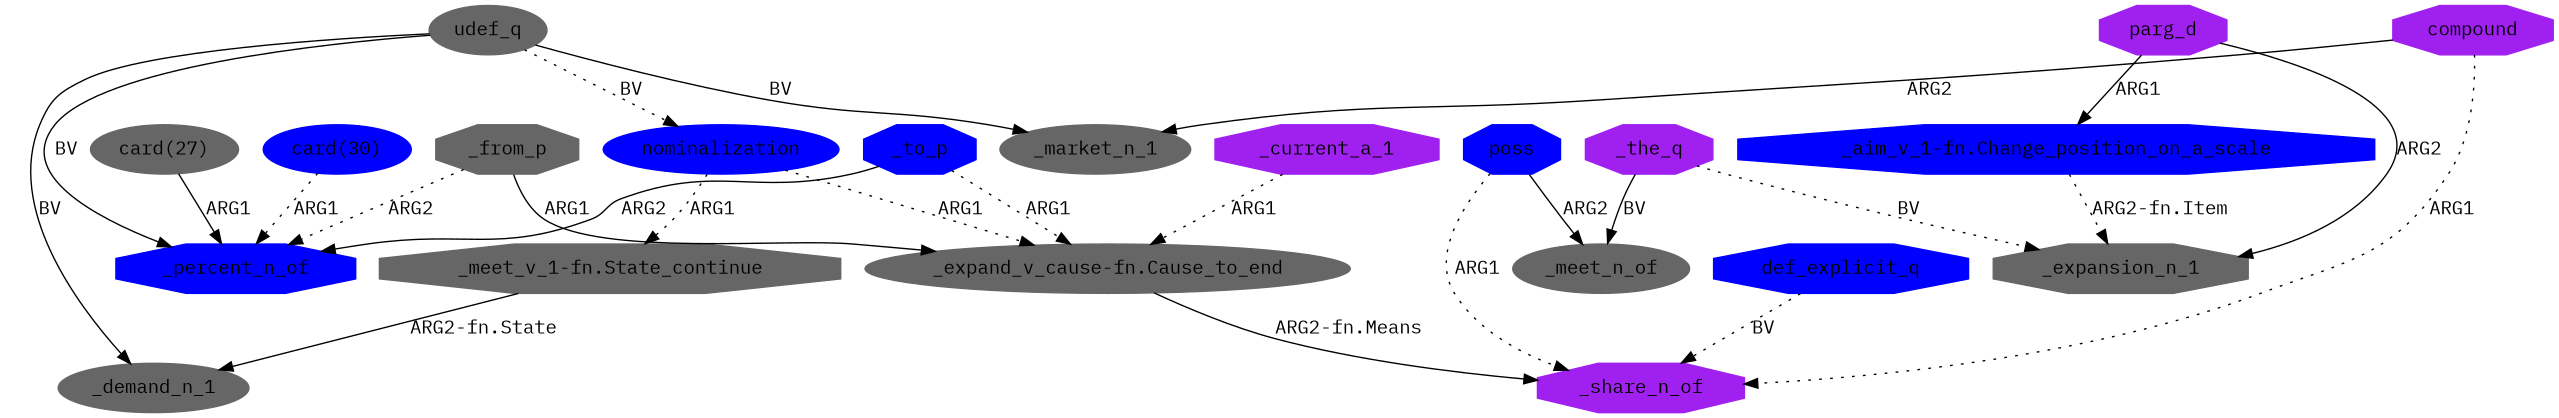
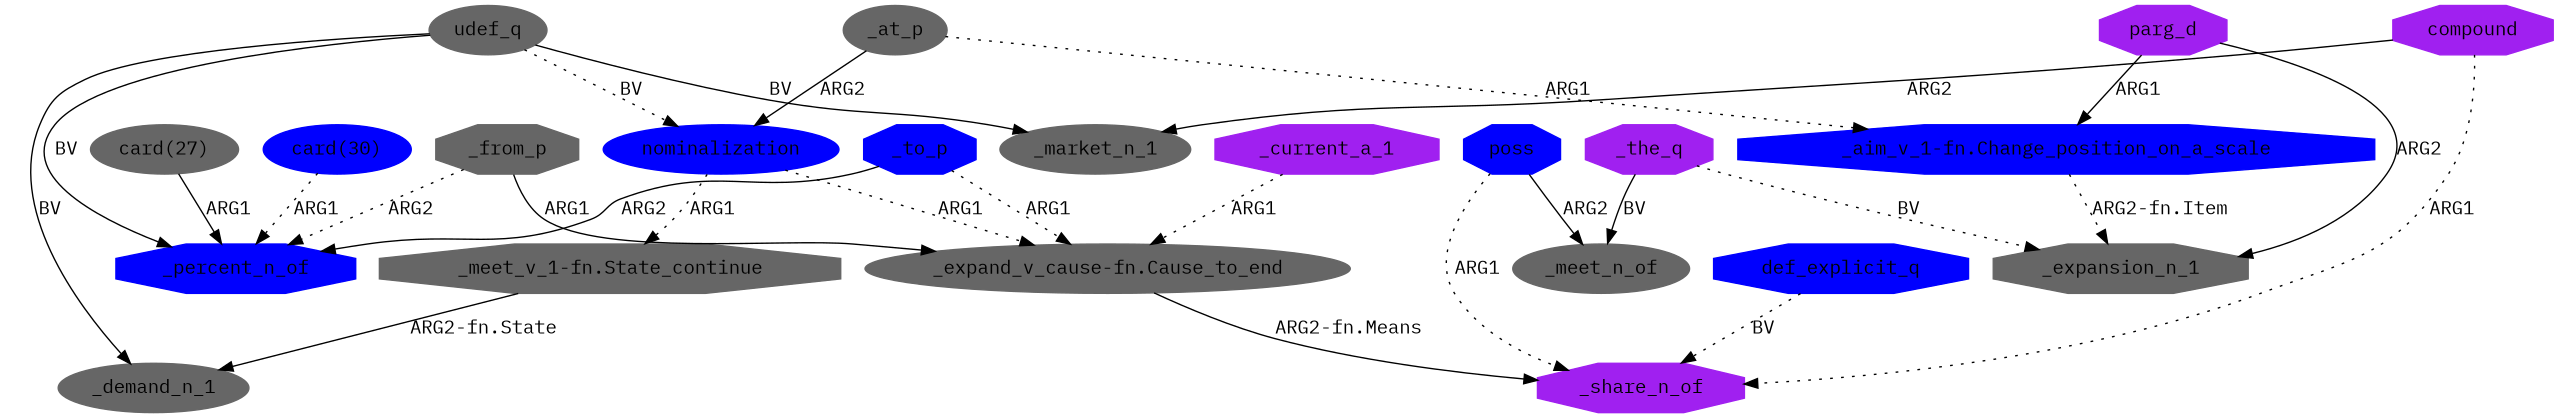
node "_at_p": added
